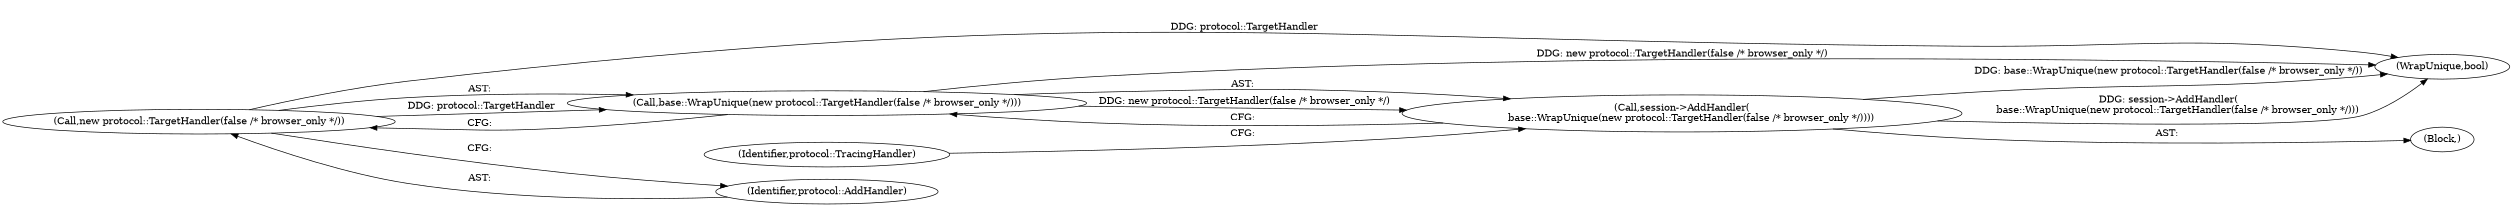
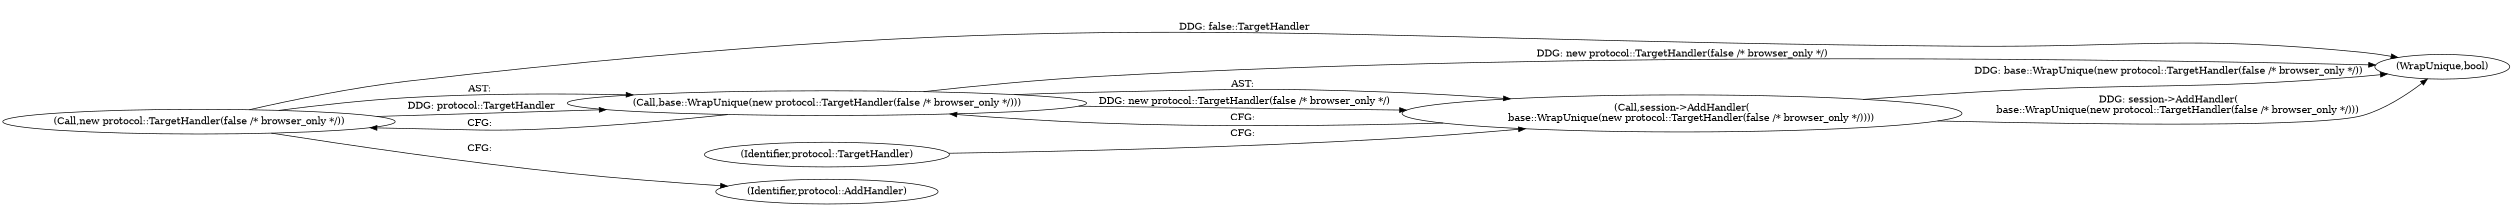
edge "(Call,new protocol::TargetHandler(false /* browser_only */))" -> "(WrapUnique,bool)": label "DDG: protocol::TargetHandler" -> "DDG: false::TargetHandler"
node "(Block,)": removed
node "(Identifier,protocol::TracingHandler)": label "(Identifier,protocol::TracingHandler)" -> "(Identifier,protocol::TargetHandler)"
edge "(Identifier,protocol::AddHandler)" -> "(Call,new protocol::TargetHandler(false /* browser_only */))": removed, label "AST:"
